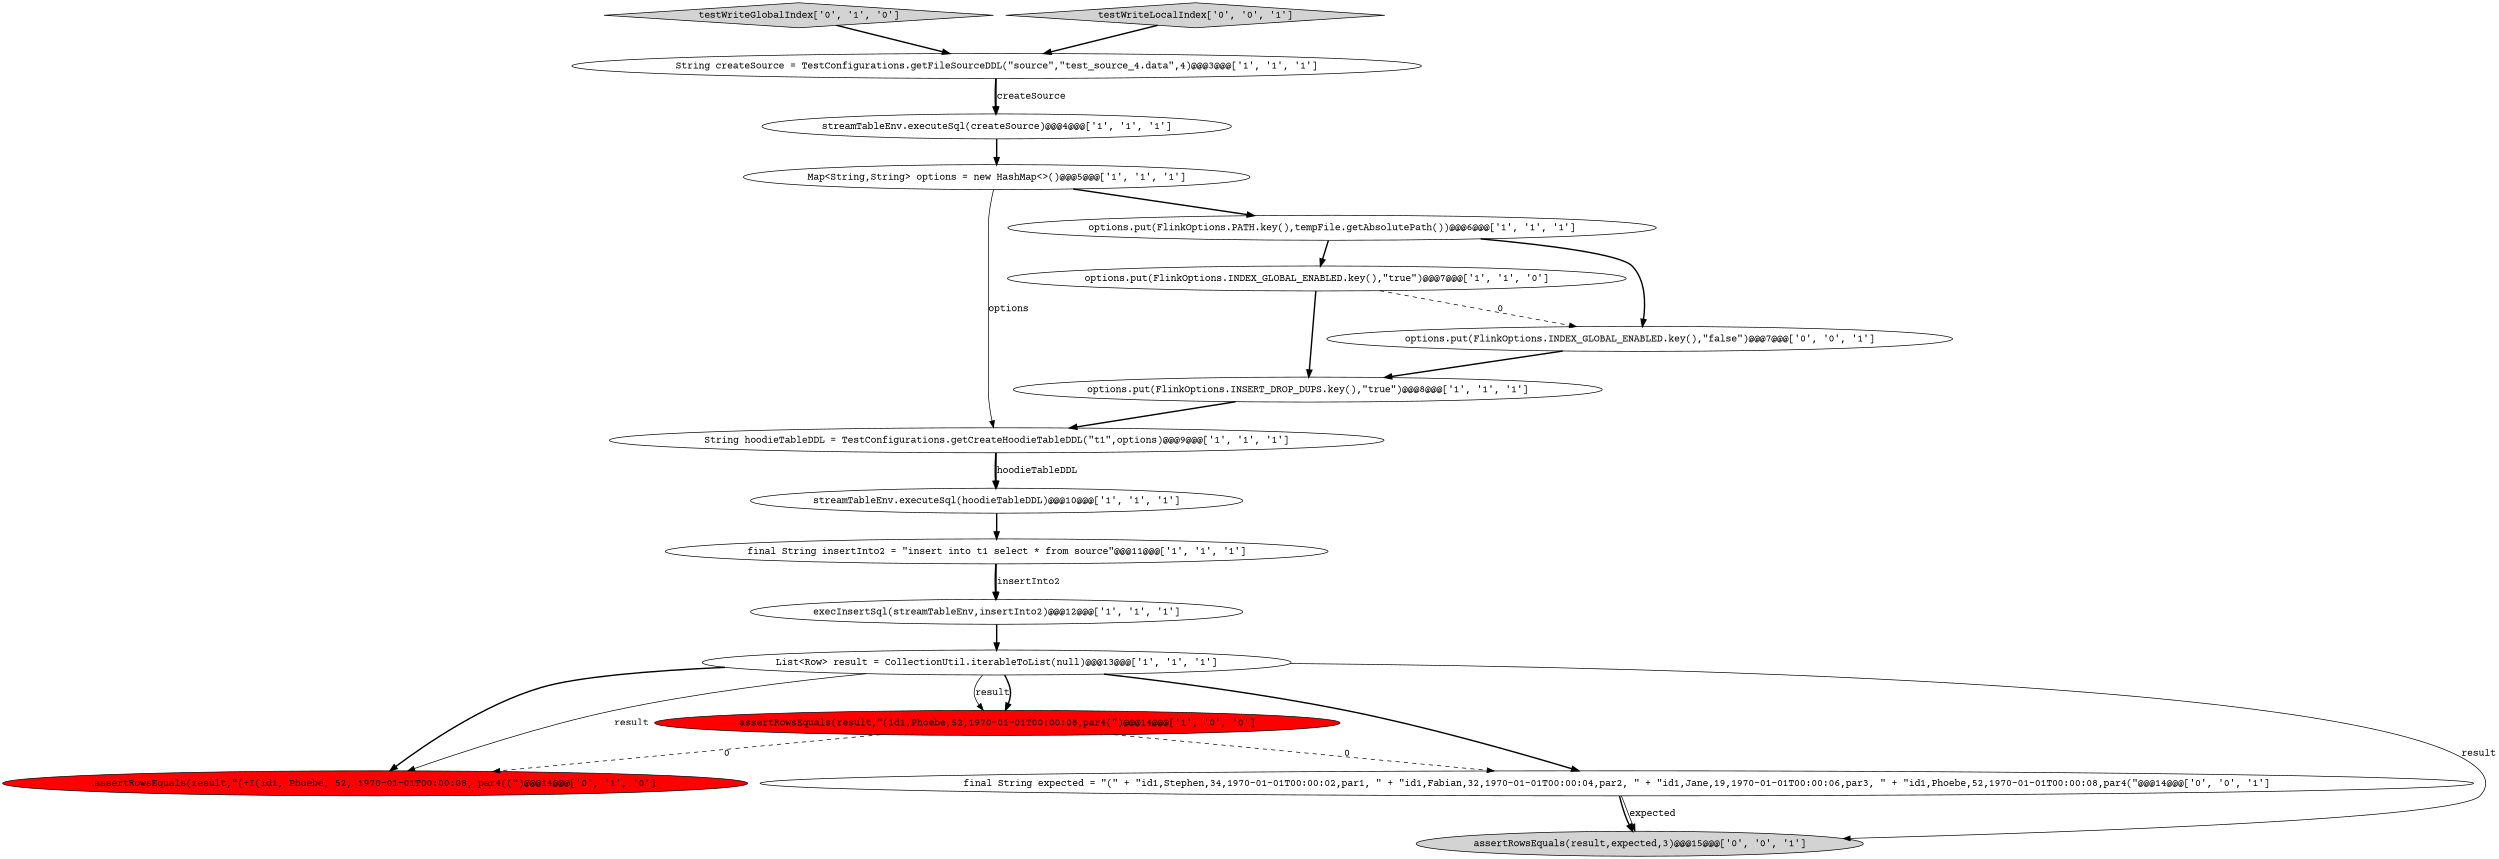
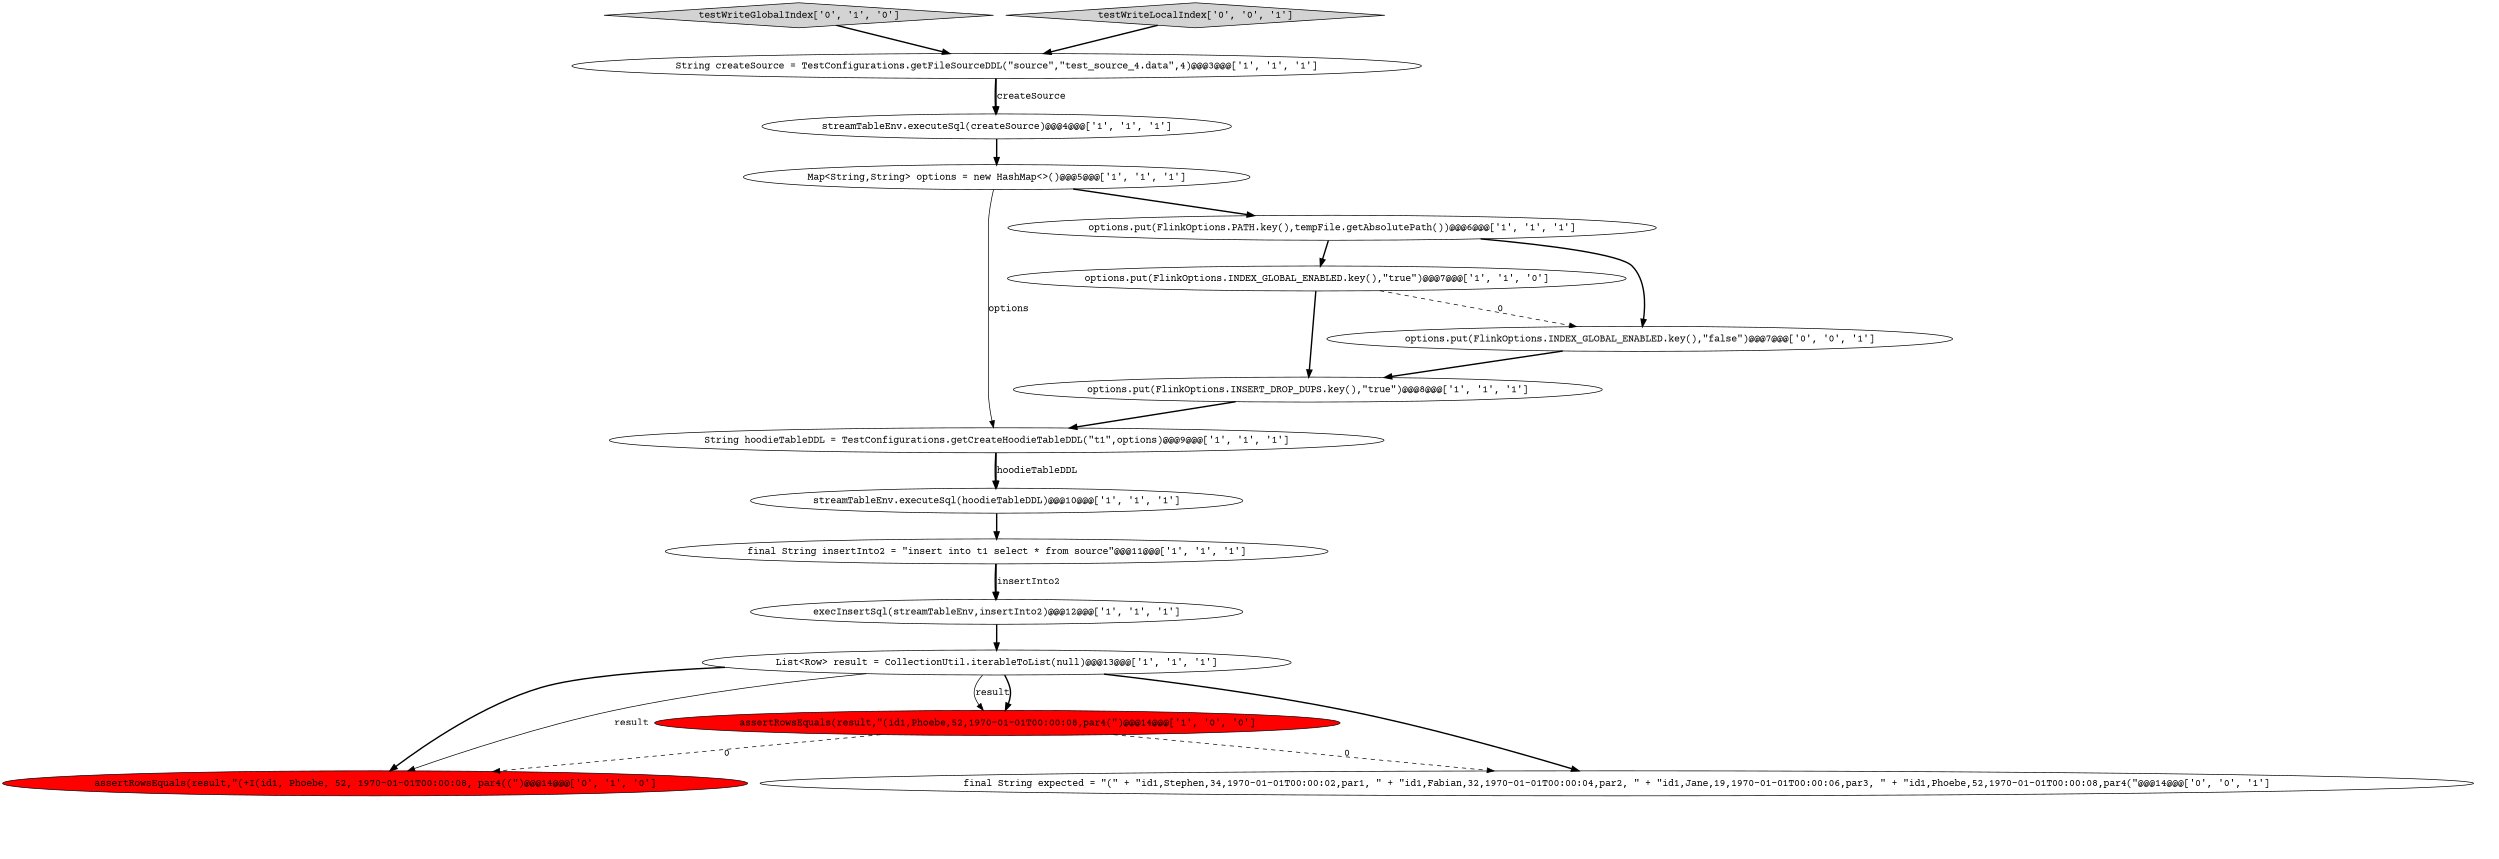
node "assertRowsEquals(result,expected,3)@@@15@@@['0', '0', '1']": removed
